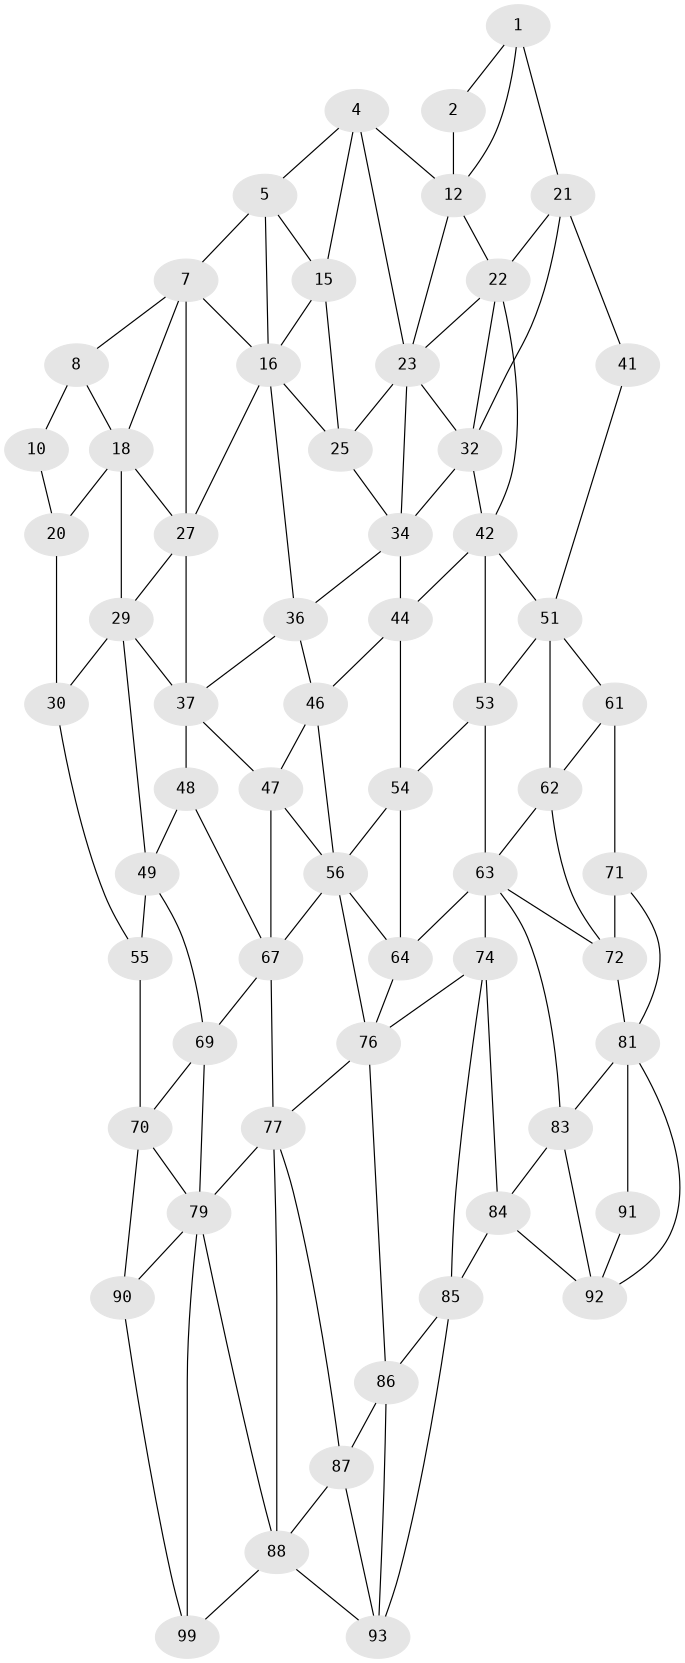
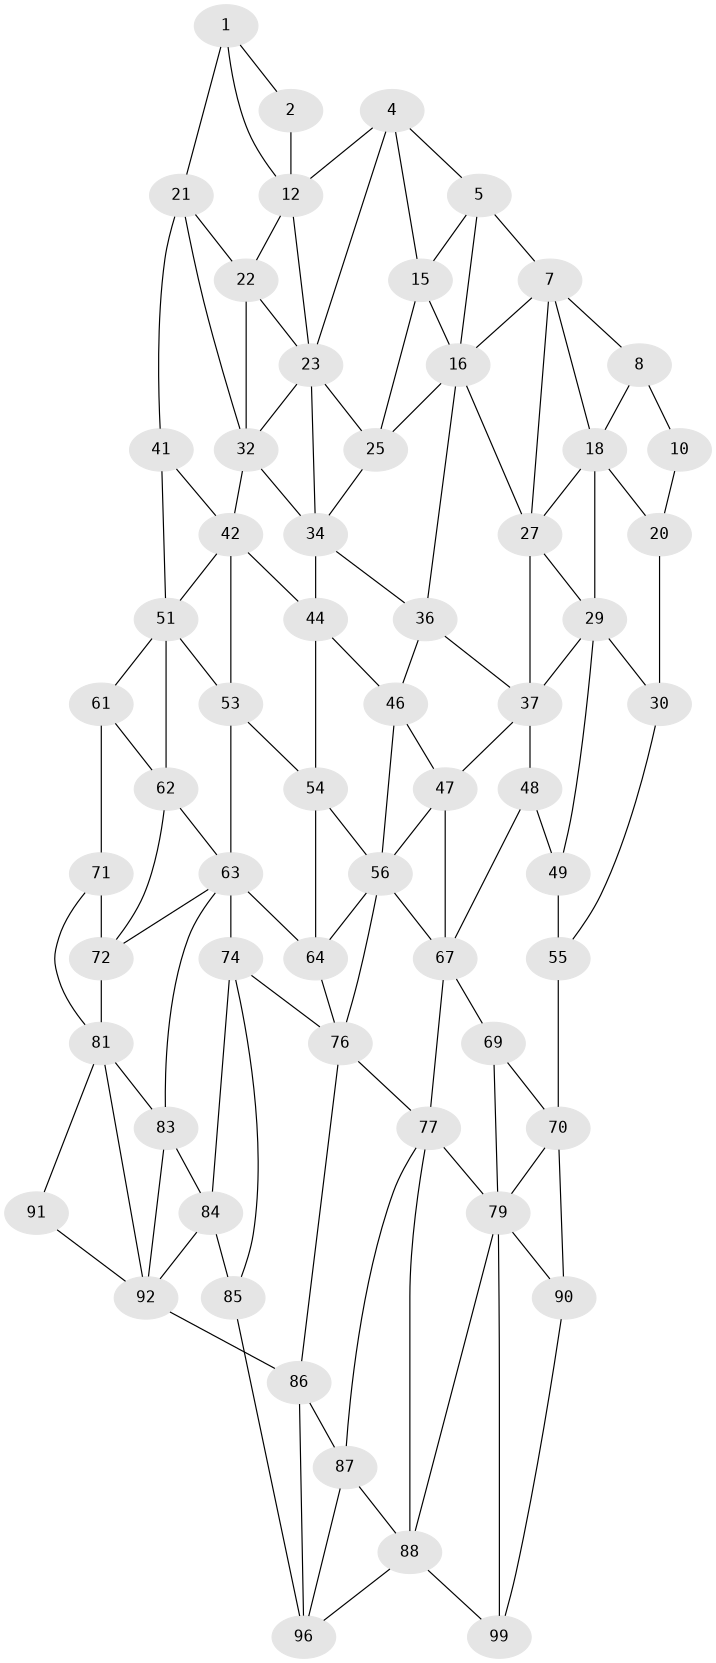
edge "22" -- "42": now "41" -- "42"
edge "49" -- "69": removed
edge "85" -- "86": now "92" -- "86"
node "93": label "93" -> "96"
